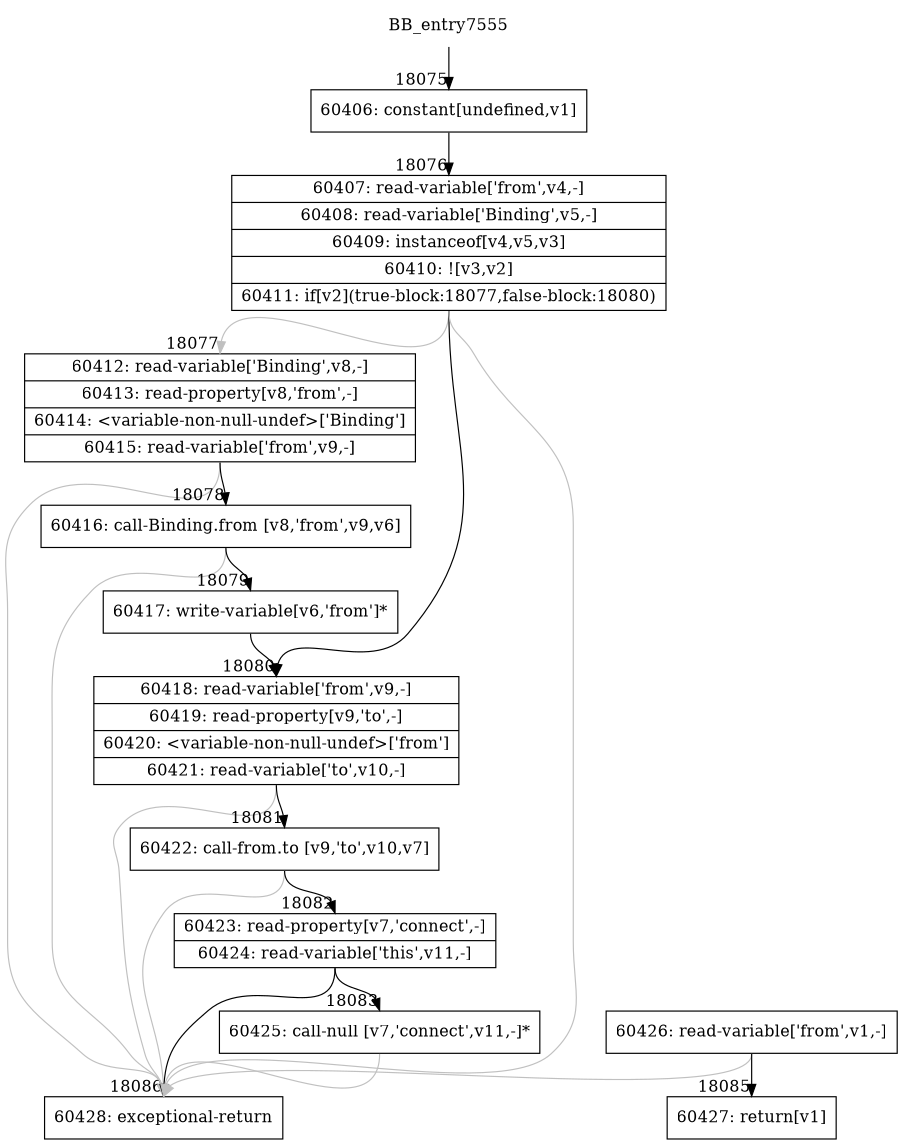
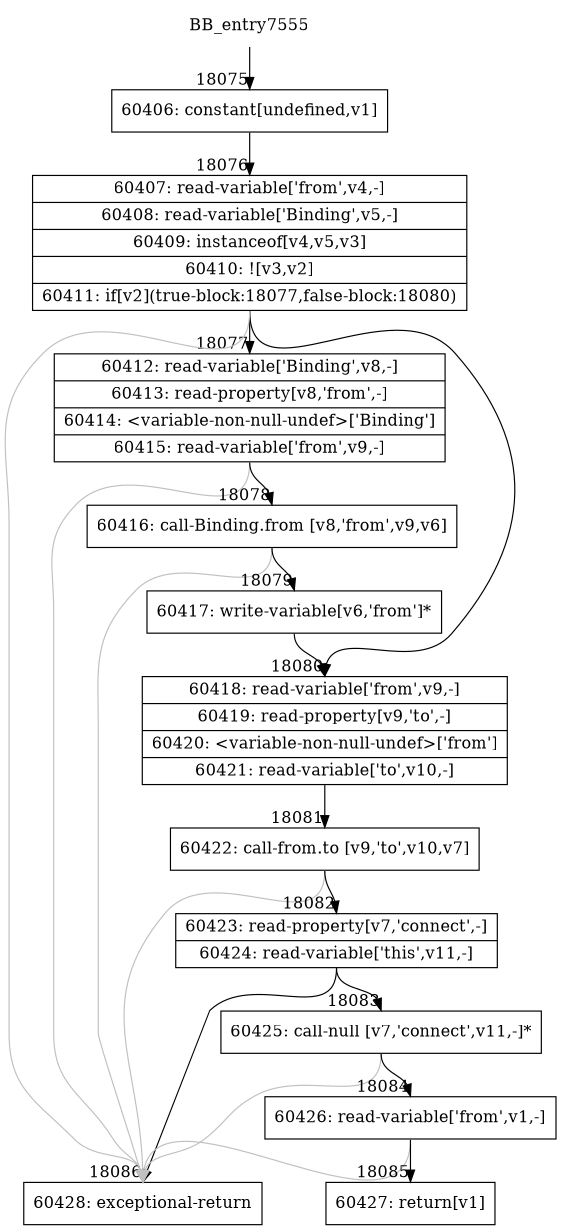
edge "60407: read-variable['from',v4,-]" -> "60412: read-variable['Binding',v8,-]": color gray -> black
edge "60418: read-variable['from',v9,-]" -> "60428: exceptional-return": removed
edge "60425: call-null [v7,'connect',v11,-]*" -> "60426: read-variable['from',v1,-]": added
